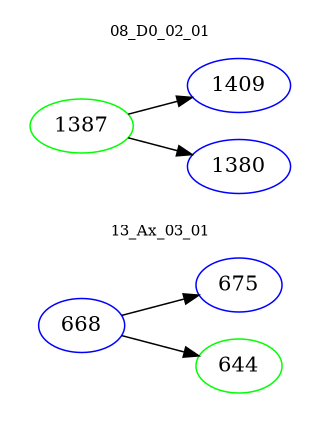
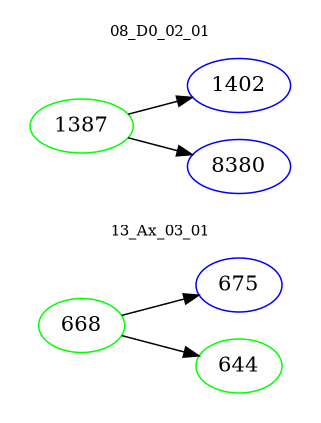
node "1409": label "1409" -> "1402"
node "1380": label "1380" -> "8380"
node "668": color blue -> green
